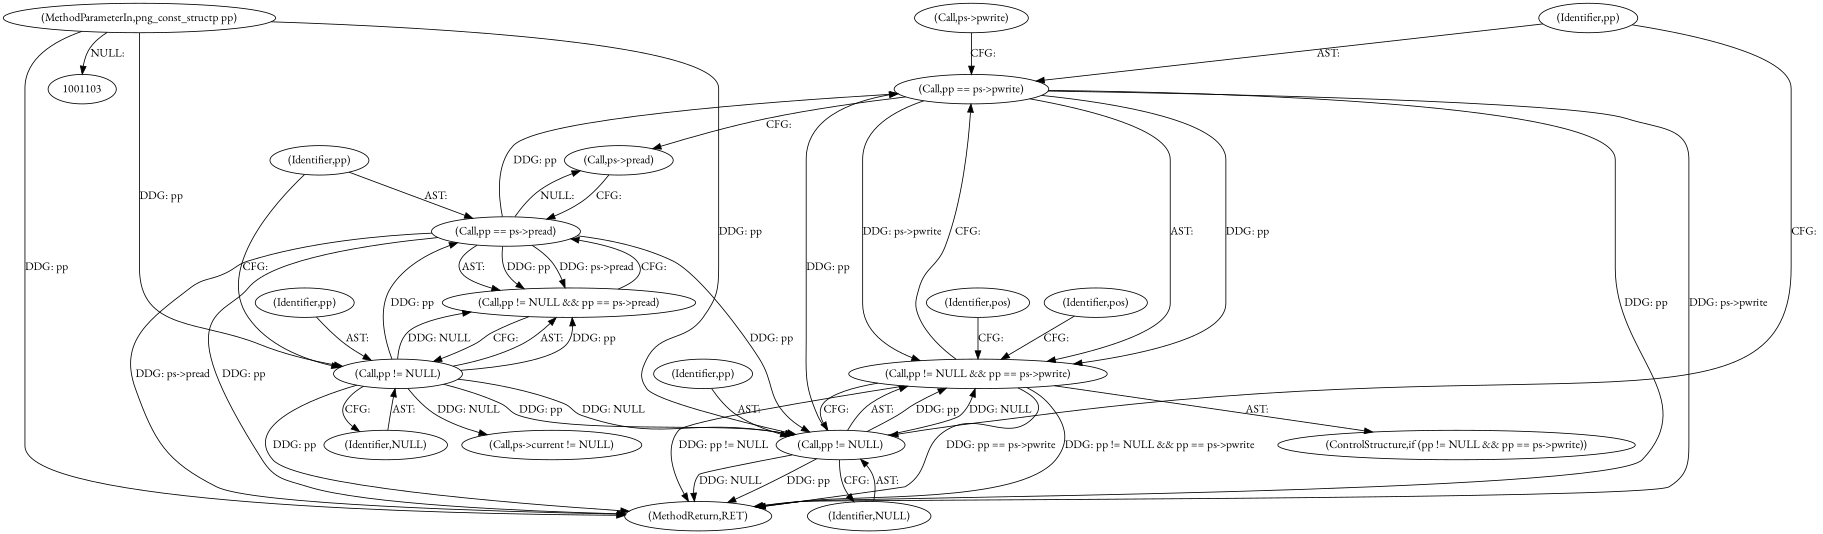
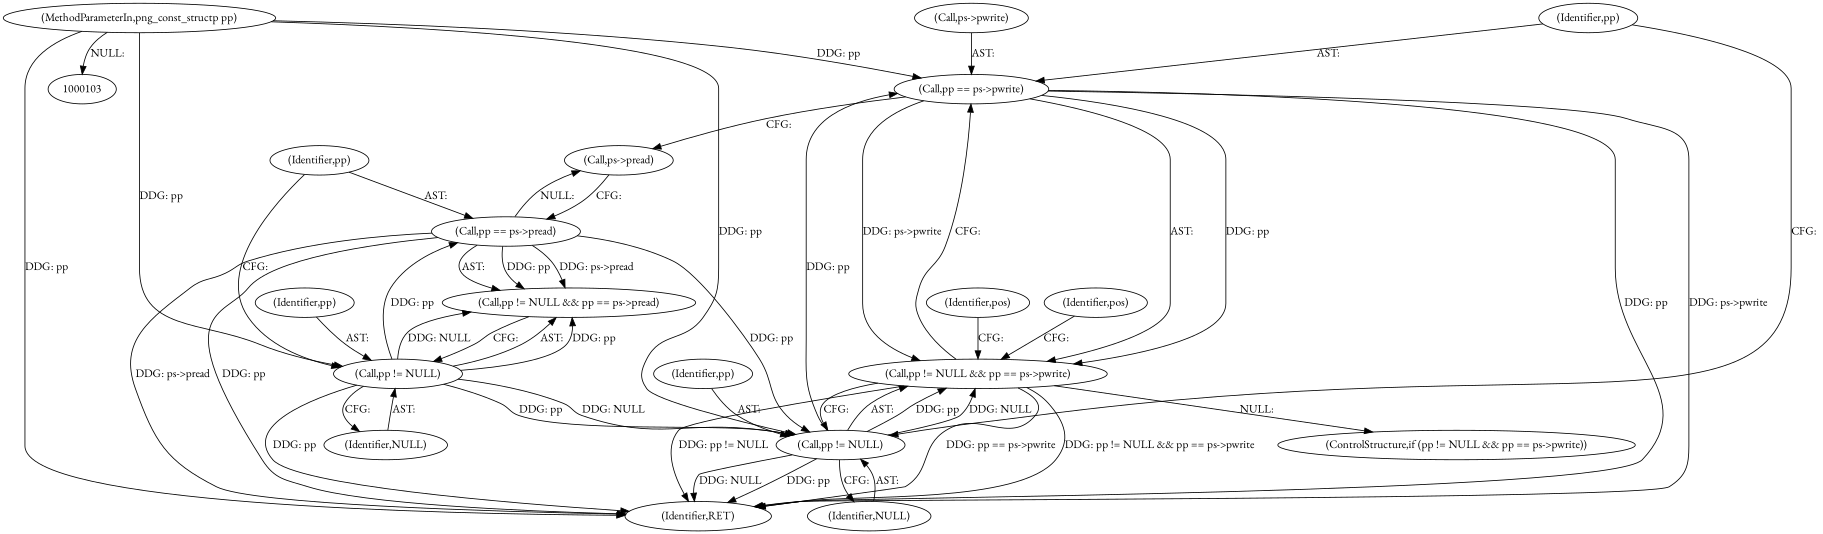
edge "(Call,ps->pwrite)" -> "(Call,pp == ps->pwrite)": label "CFG: " -> "AST: "
node "1001103": label "1001103" -> "1000103"
edge "(Call,pp == ps->pread)" -> "(Call,pp == ps->pwrite)": now "(MethodParameterIn,png_const_structp pp)" -> "(Call,pp == ps->pwrite)"
edge "(Call,pp != NULL && pp == ps->pread)" -> "(Call,pp == ps->pread)": removed, label "CFG:"
edge "(Call,pp != NULL && pp == ps->pwrite)" -> "(ControlStructure,if (pp != NULL && pp == ps->pwrite))": label "AST: " -> "NULL: "
node "(Call,ps->current != NULL)": removed
node "(MethodReturn,RET)": label "(MethodReturn,RET)" -> "(Identifier,RET)"
